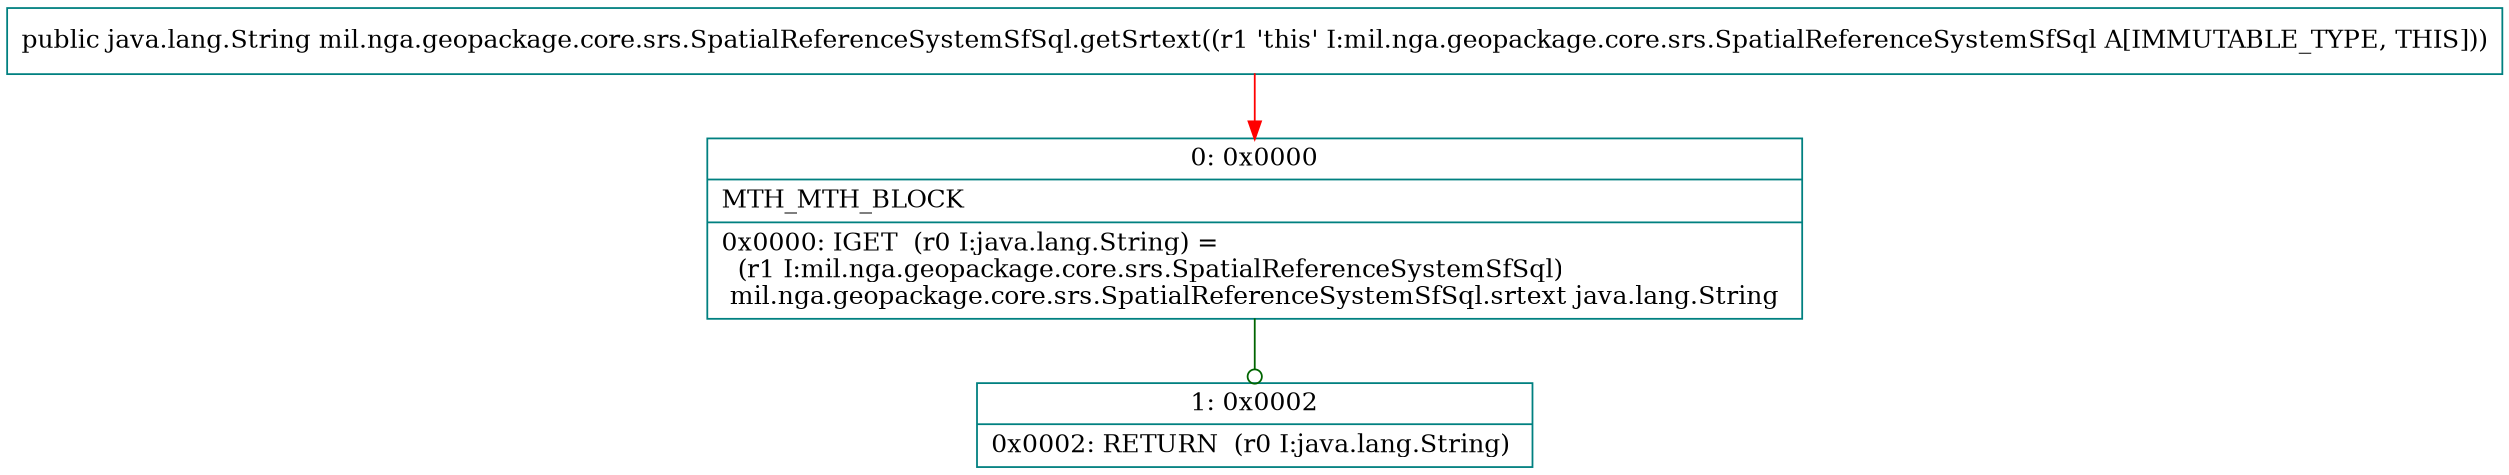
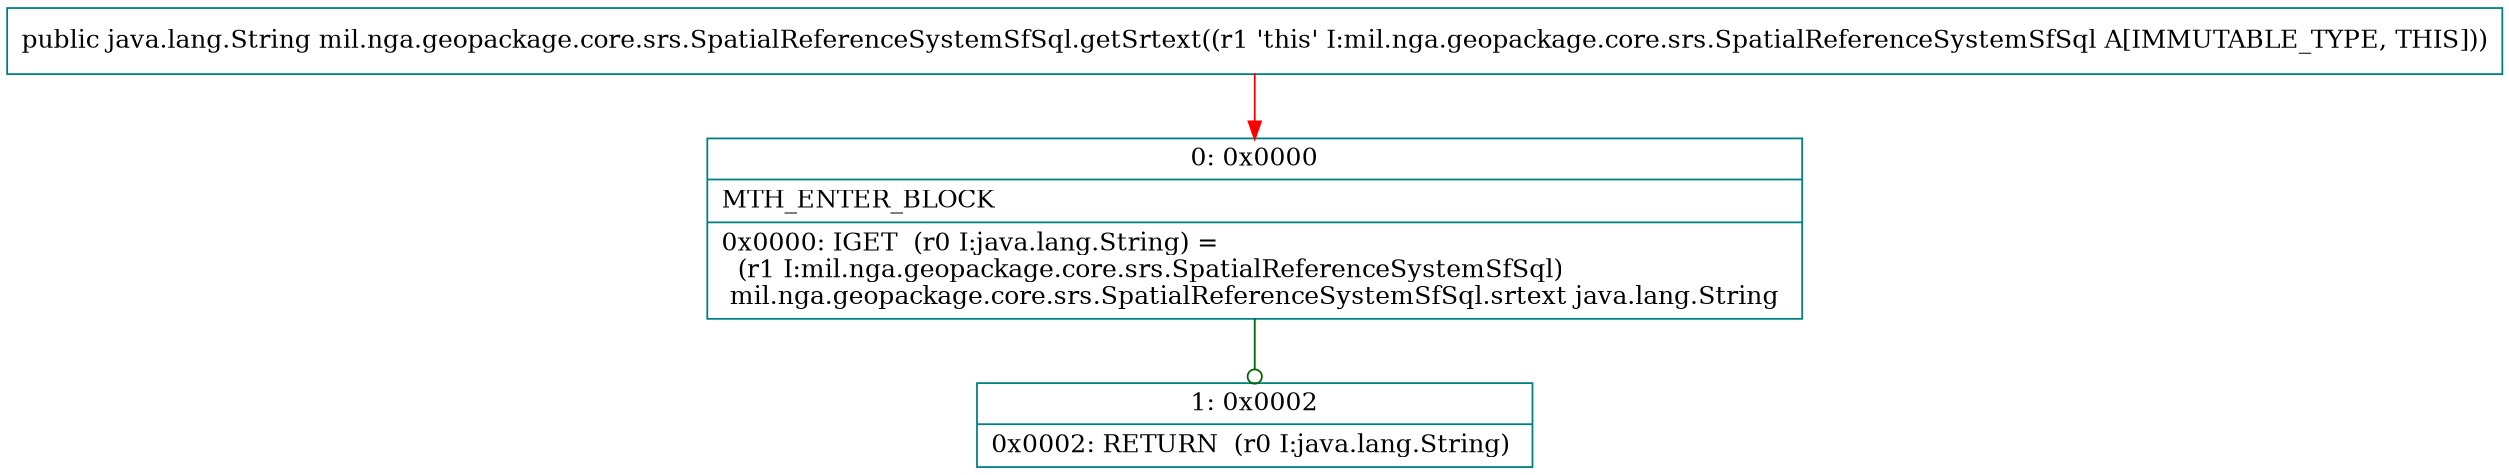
node "0: 0x0000": text "MTH_MTH_BLOCK" -> "MTH_ENTER_BLOCK"
